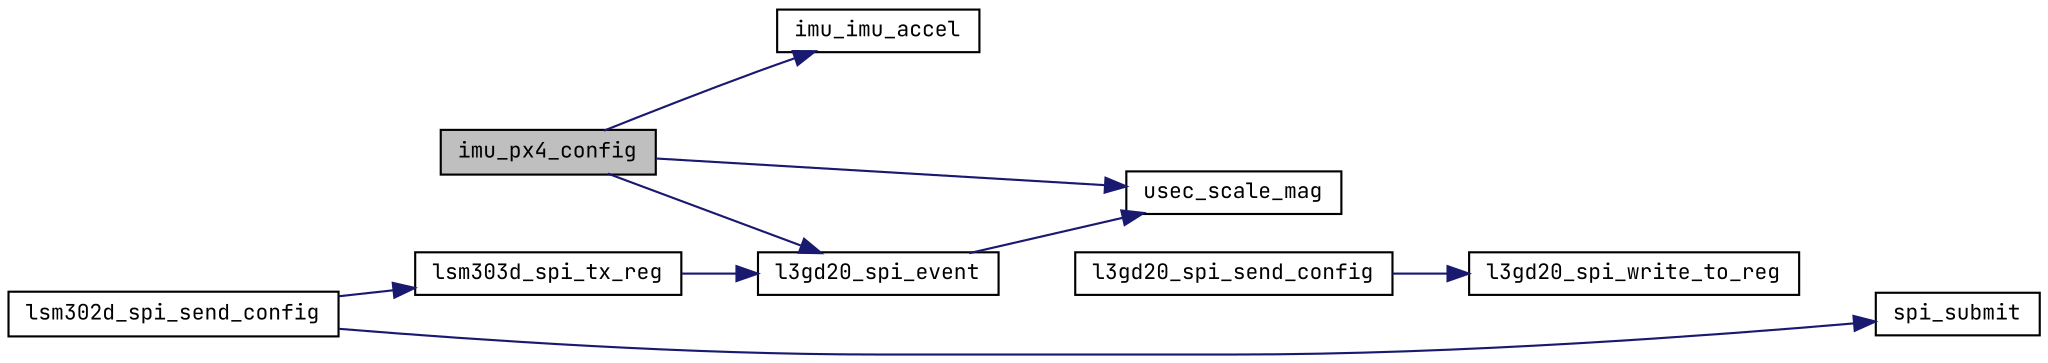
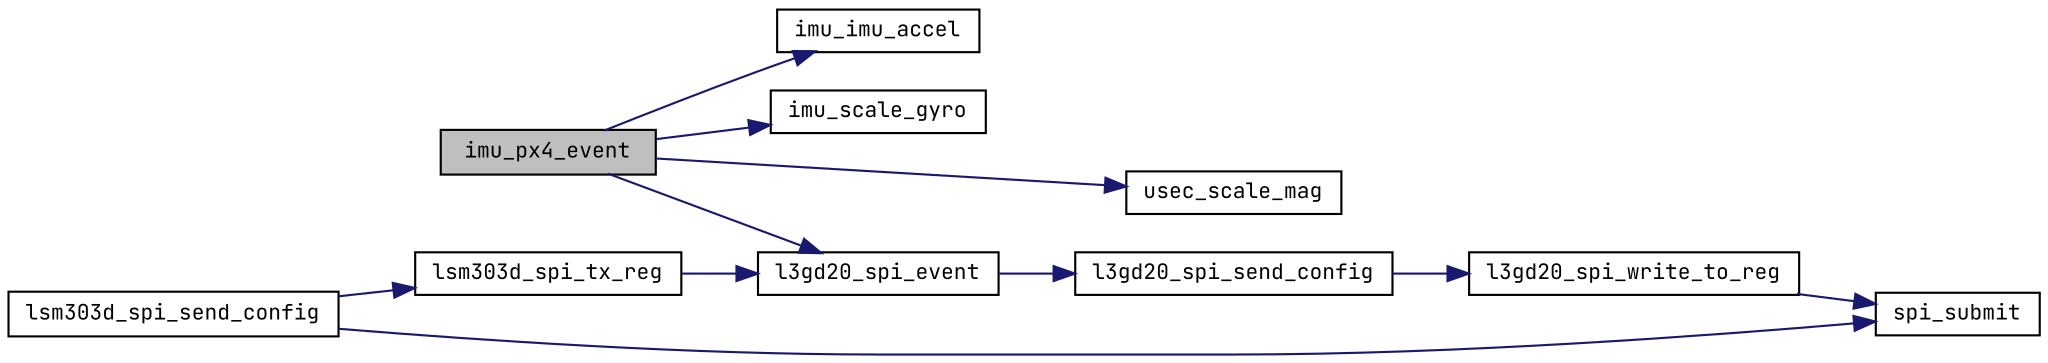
node "imu_scale_gyro": added
node "imu_px4_config": label "imu_px4_config" -> "imu_px4_event"
edge "l3gd20_spi_event" -> "usec_scale_mag": now "l3gd20_spi_event" -> "l3gd20_spi_send_config"
edge "l3gd20_spi_write_to_reg" -> "spi_submit": added
node "lsm302d_spi_send_config": label "lsm302d_spi_send_config" -> "lsm303d_spi_send_config"
